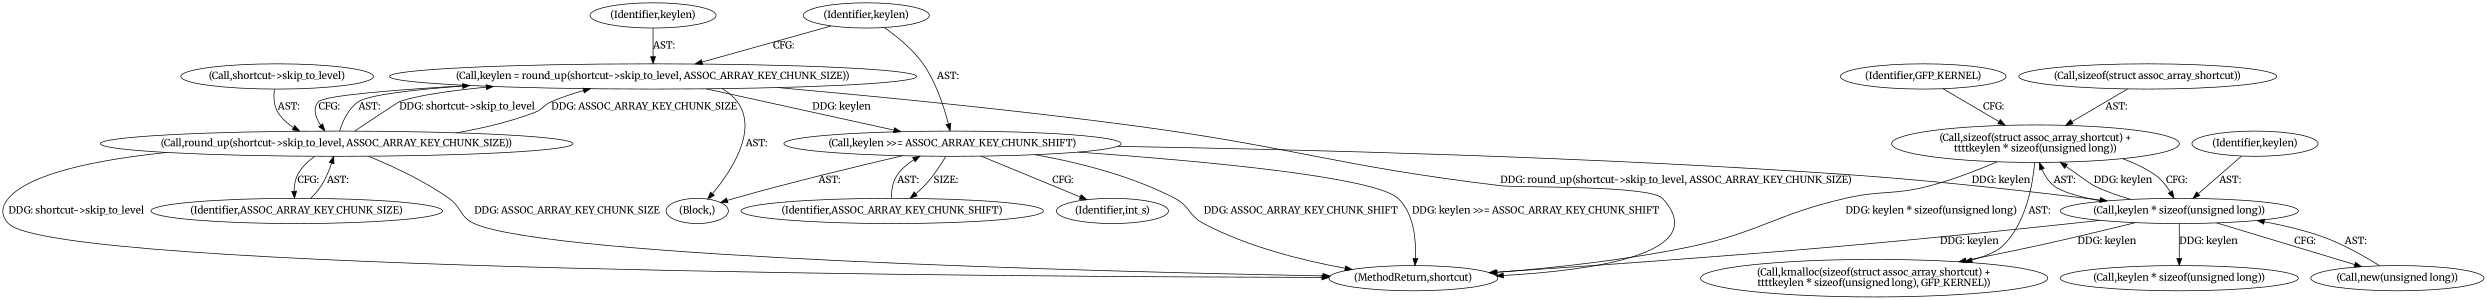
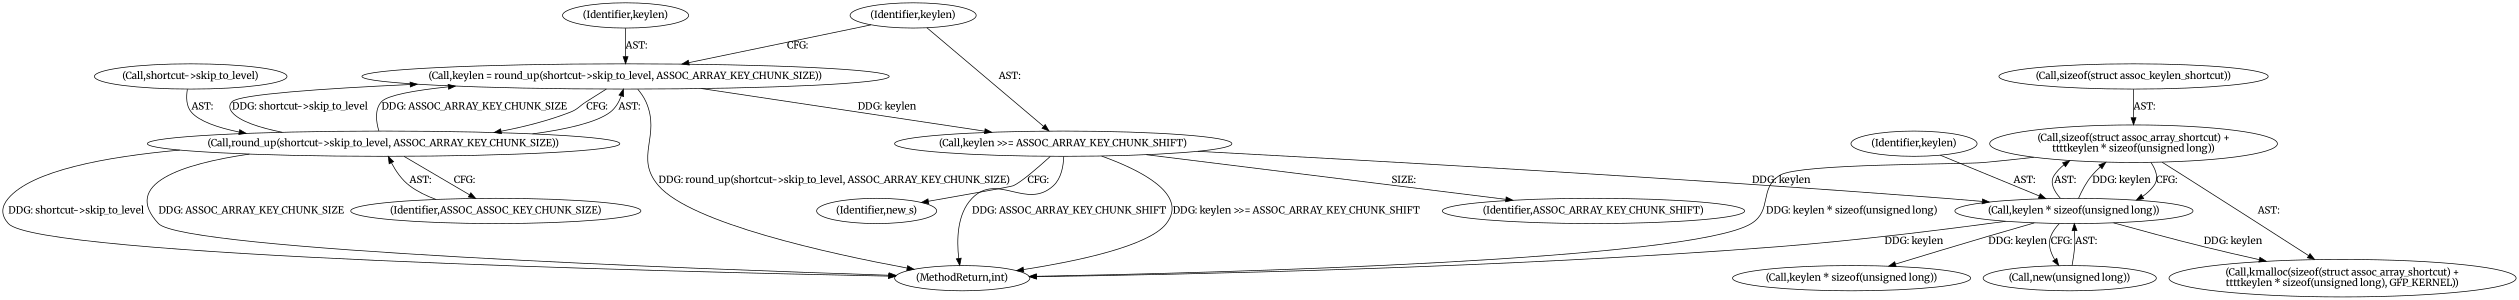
node "(Identifier,GFP_KERNEL)": removed
node "(Call,sizeof(struct assoc_array_shortcut))": label "(Call,sizeof(struct assoc_array_shortcut))" -> "(Call,sizeof(struct assoc_keylen_shortcut))"
edge "(Identifier,ASSOC_ARRAY_KEY_CHUNK_SHIFT)" -> "(Call,keylen >>= ASSOC_ARRAY_KEY_CHUNK_SHIFT)": removed, label "AST:"
node "(Identifier,ASSOC_ARRAY_KEY_CHUNK_SIZE)": label "(Identifier,ASSOC_ARRAY_KEY_CHUNK_SIZE)" -> "(Identifier,ASSOC_ASSOC_KEY_CHUNK_SIZE)"
node "(Block,)": removed
node "(Identifier,int_s)": label "(Identifier,int_s)" -> "(Identifier,new_s)"
node "(MethodReturn,shortcut)": label "(MethodReturn,shortcut)" -> "(MethodReturn,int)"
